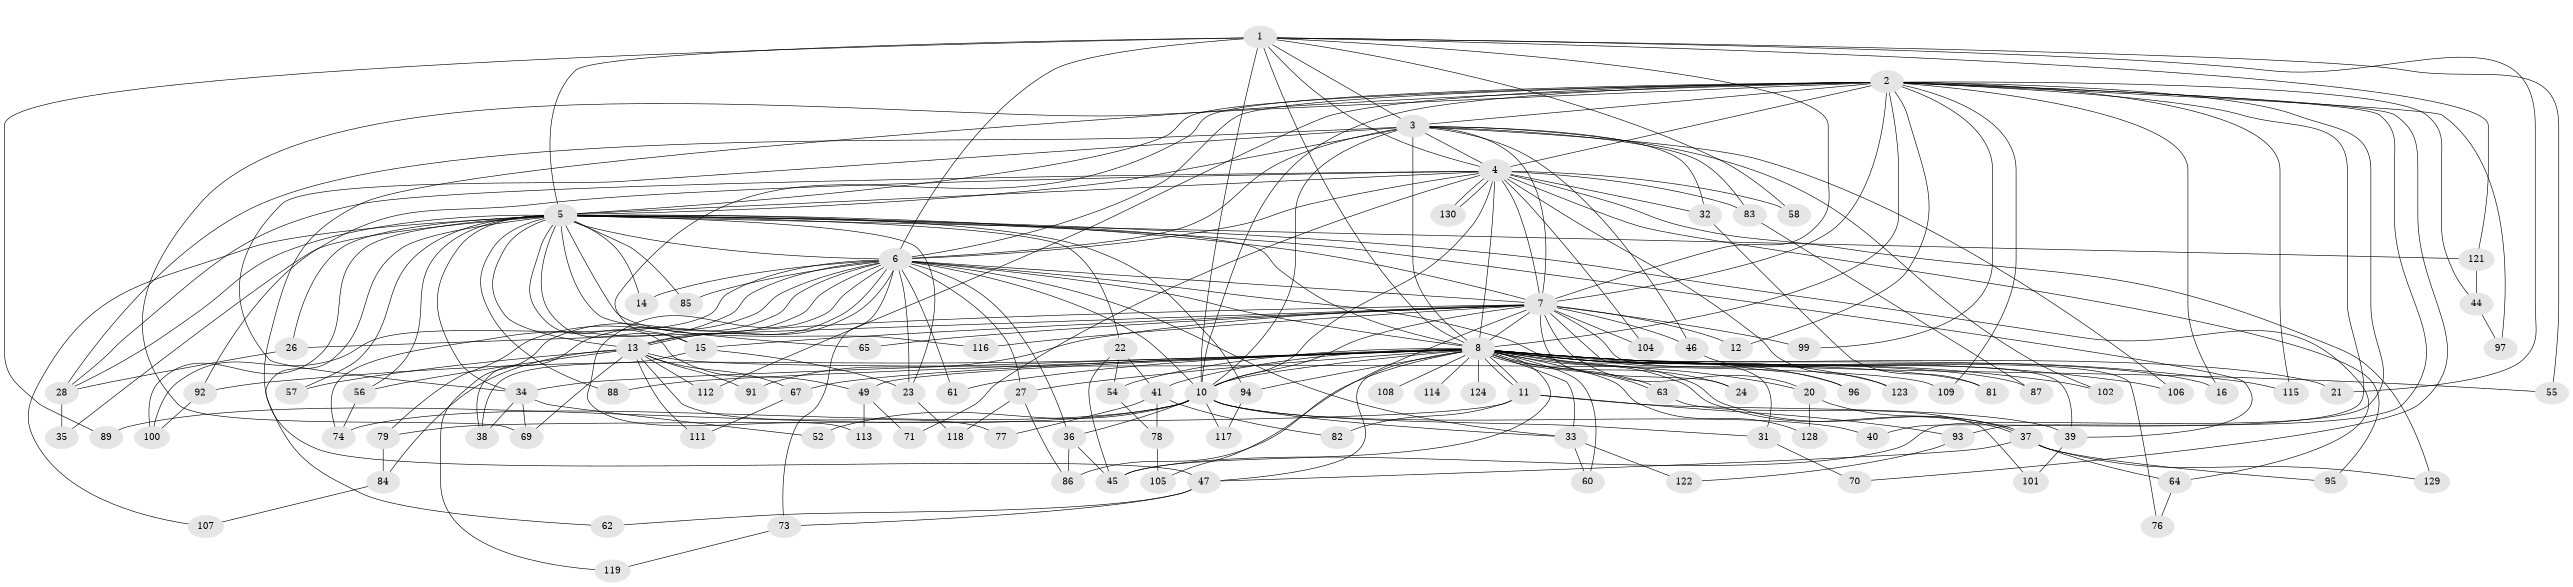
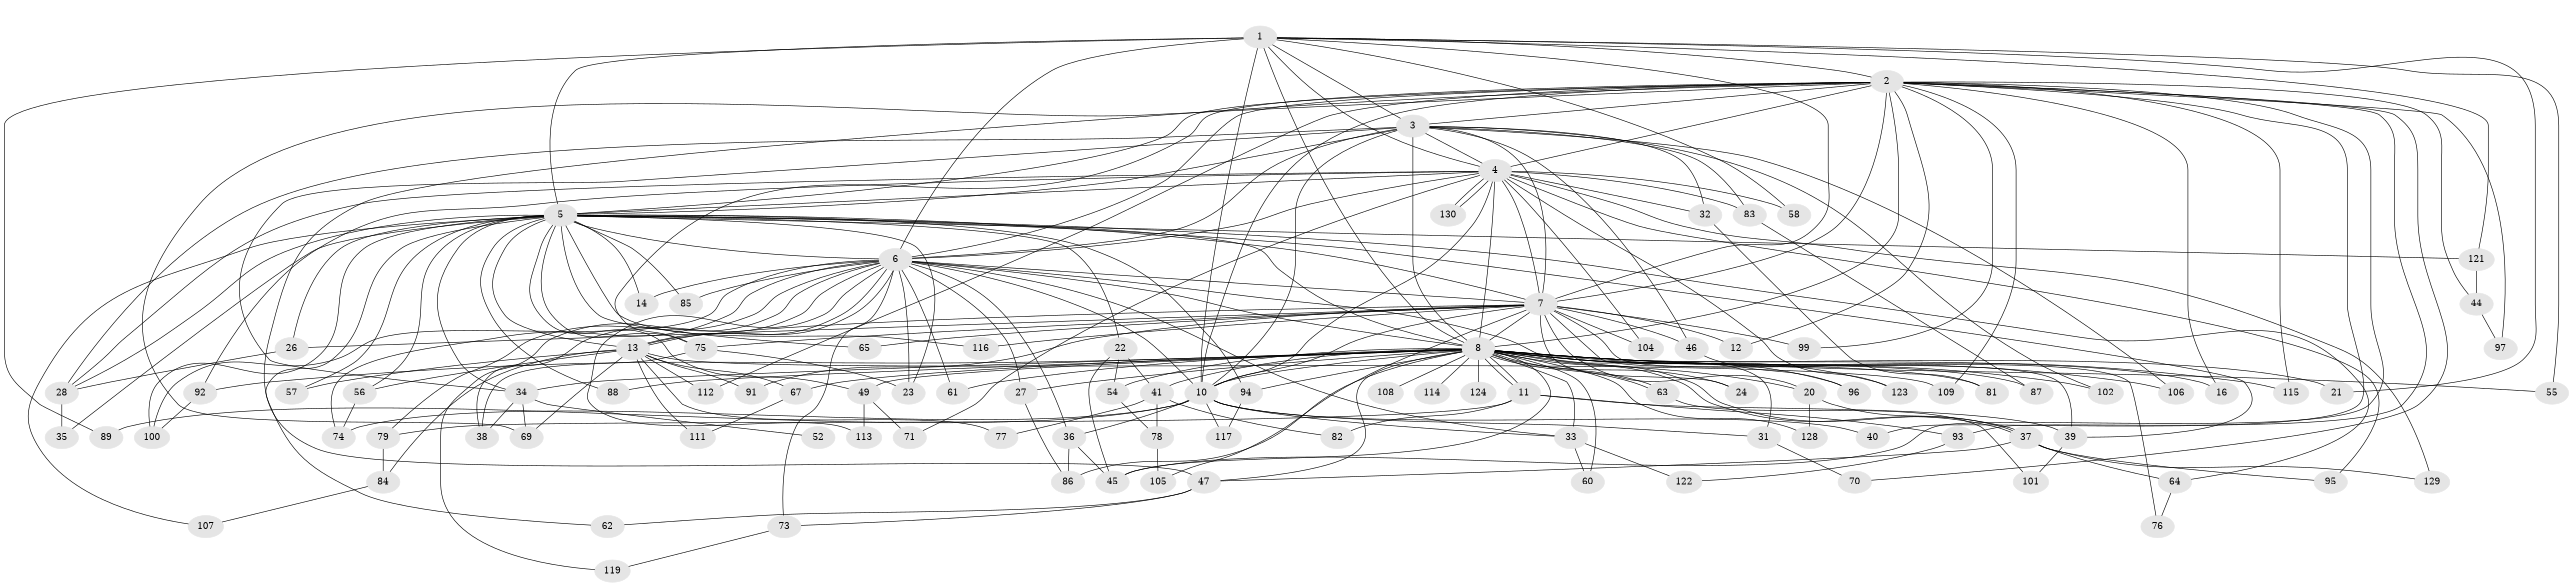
edge "1" -- "2": added
node "15": label "15" -> "75"
edge "10" -- "52": removed
node "118": removed
